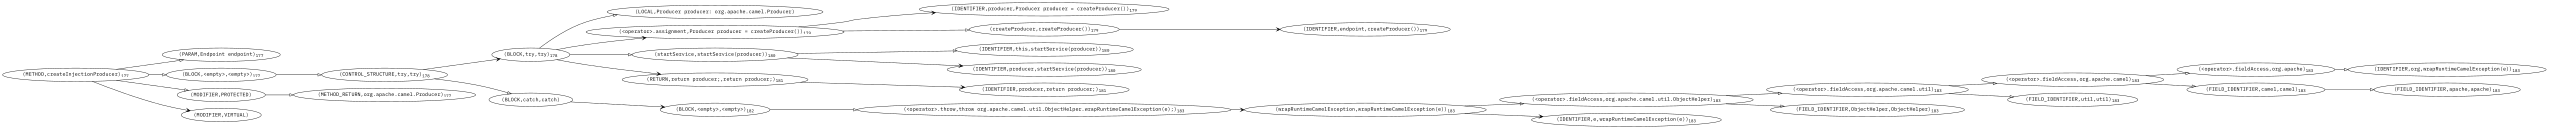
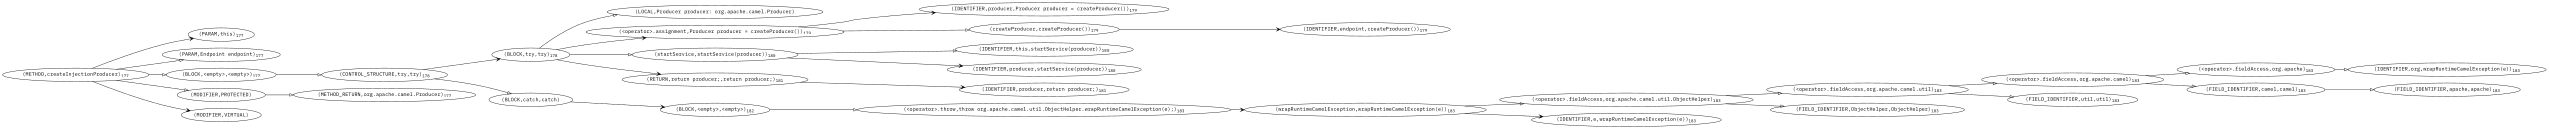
node "(PARAM,this)": added
